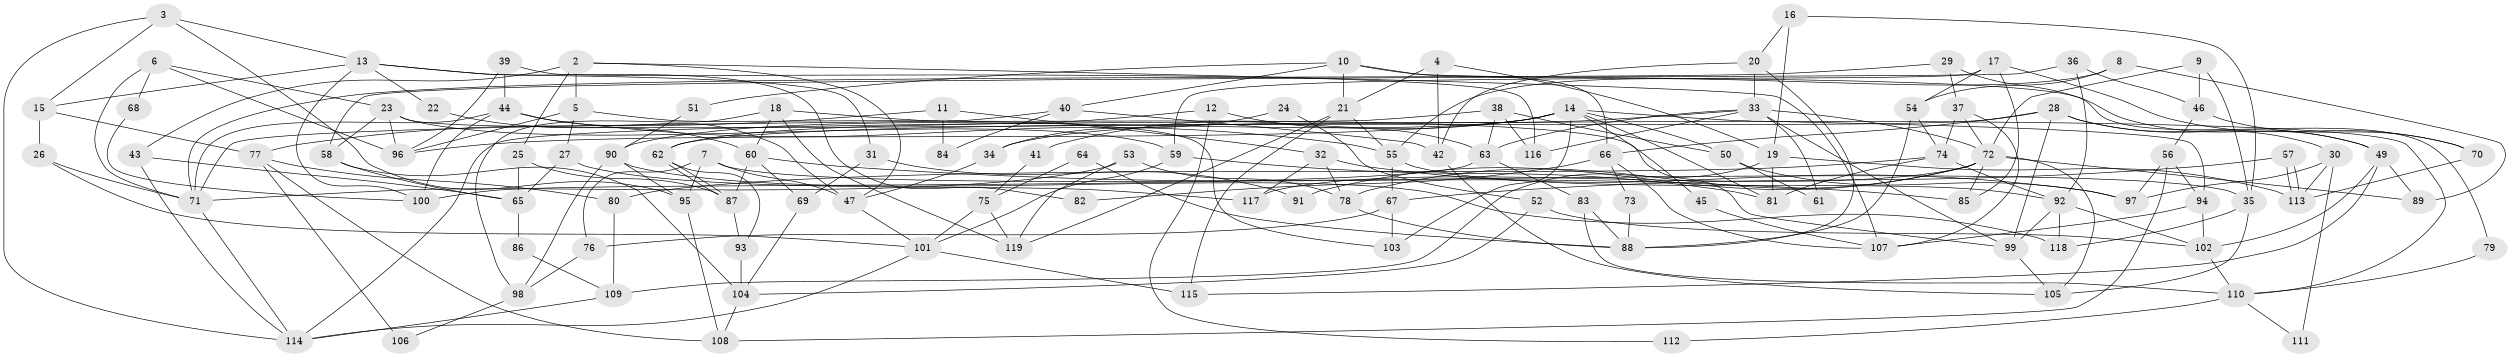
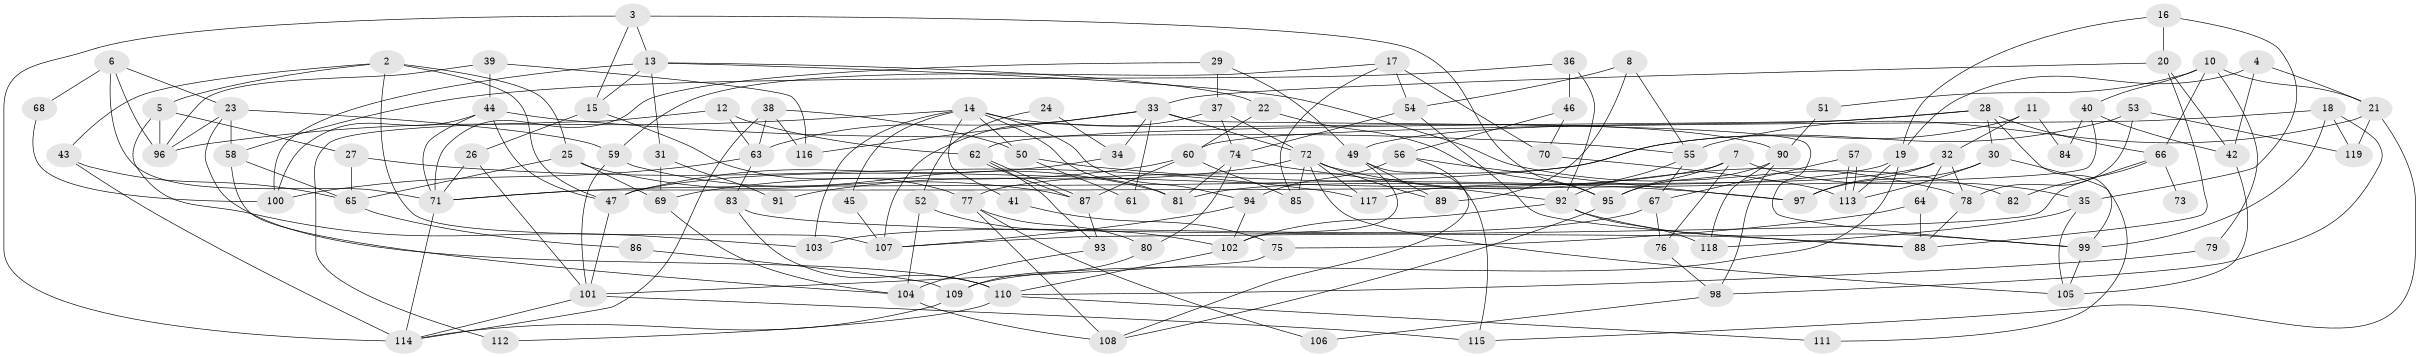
node "9": removed
edge "22" -- "95": added
edge "32" -- "64": added
edge "25" -- "69": added
edge "75" -- "119": removed
edge "73" -- "88": removed
